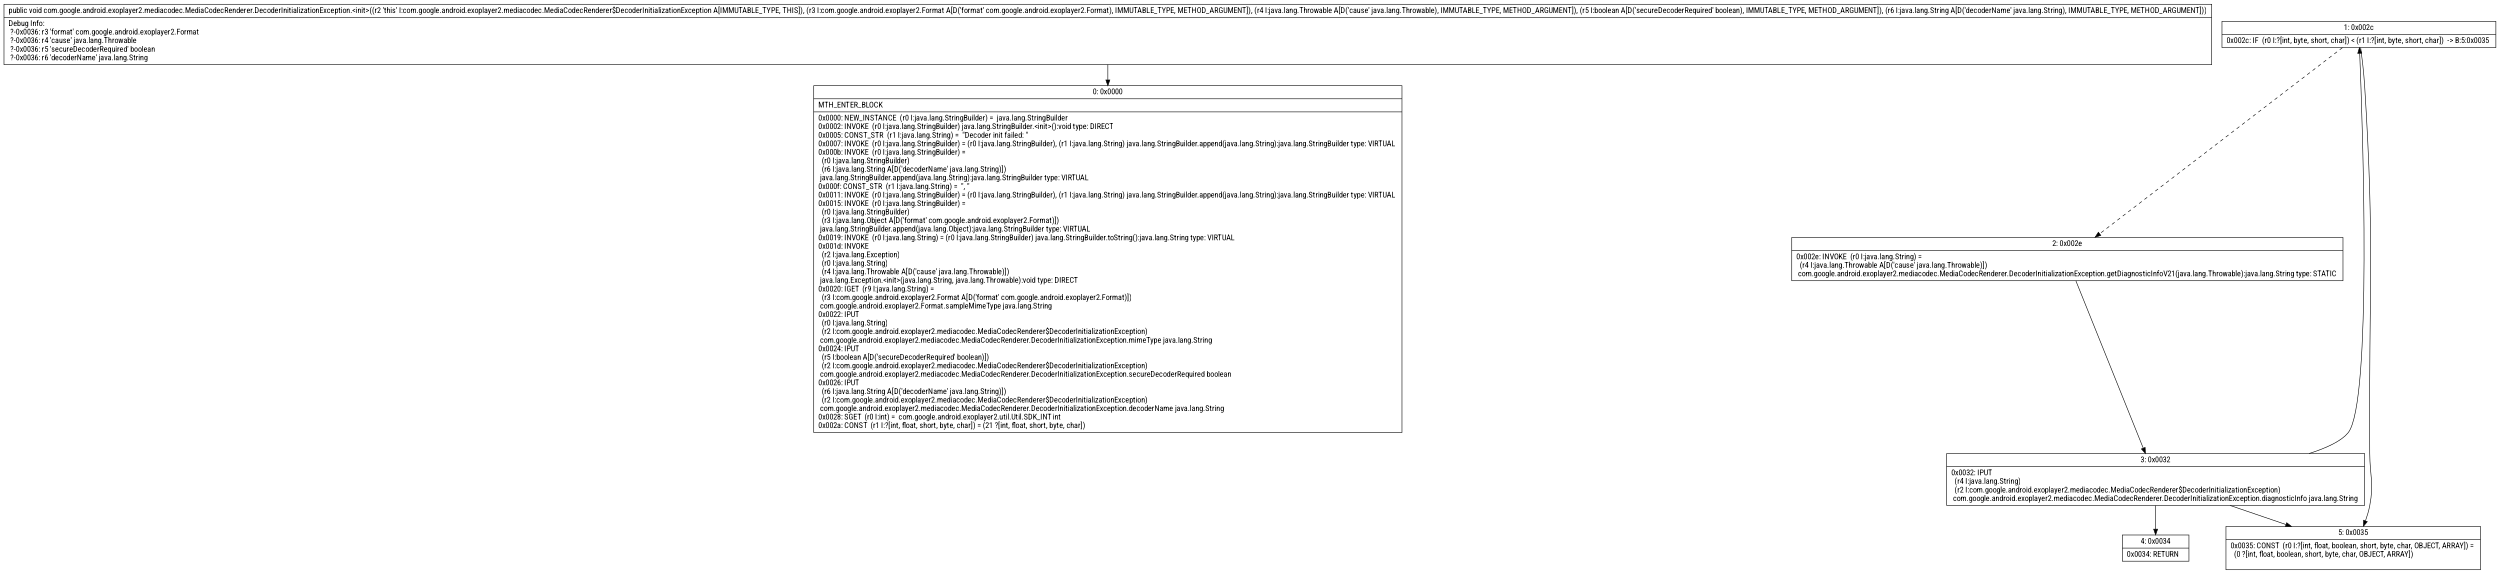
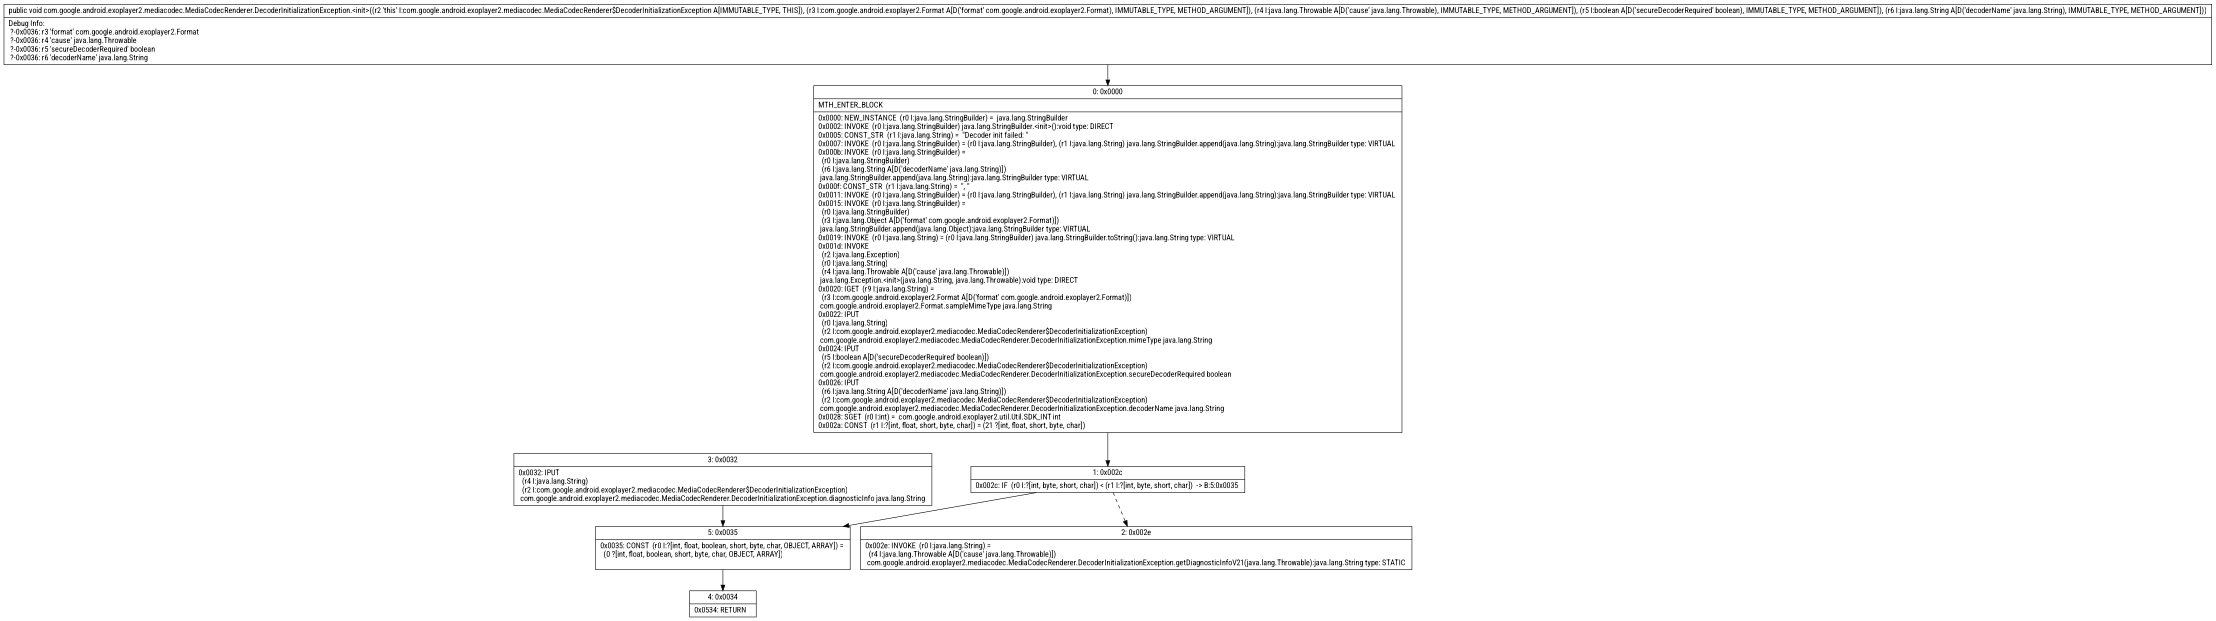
edge "3: 0x0032" -> "1: 0x002c": now "0: 0x0000" -> "1: 0x002c"
edge "2: 0x002e" -> "3: 0x0032": removed
edge "3: 0x0032" -> "4: 0x0034": now "5: 0x0035" -> "4: 0x0034"
node "4: 0x0034": text "0x0034: RETURN" -> "0x0534: RETURN"
